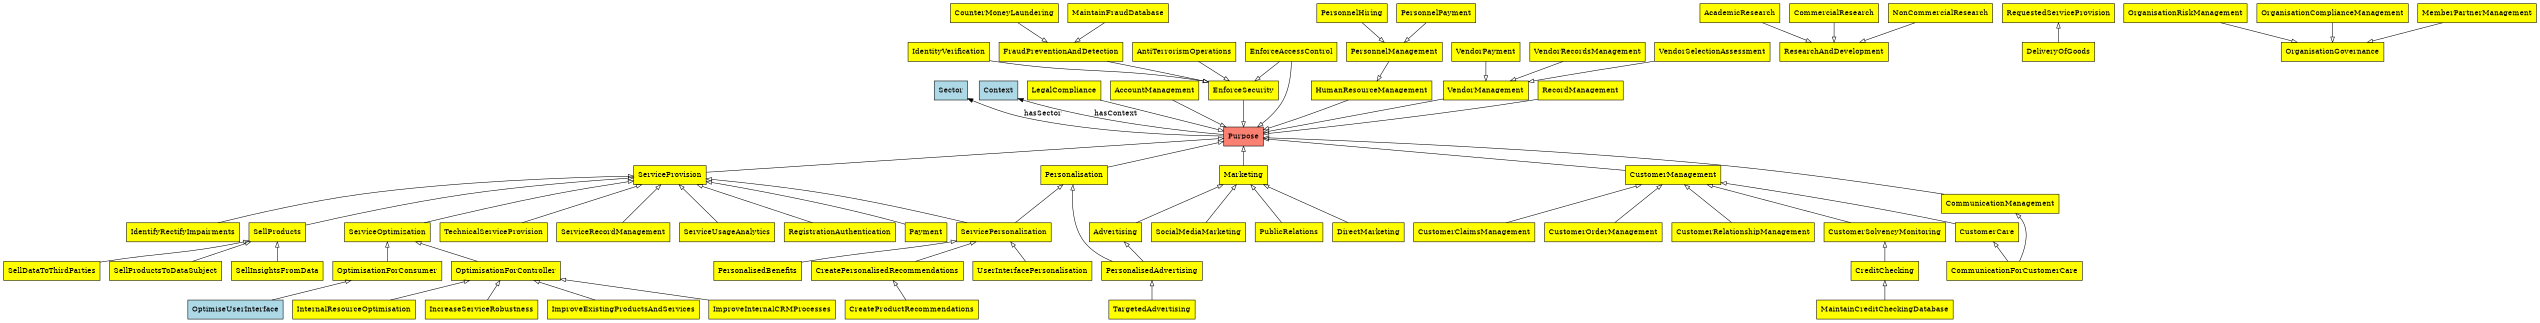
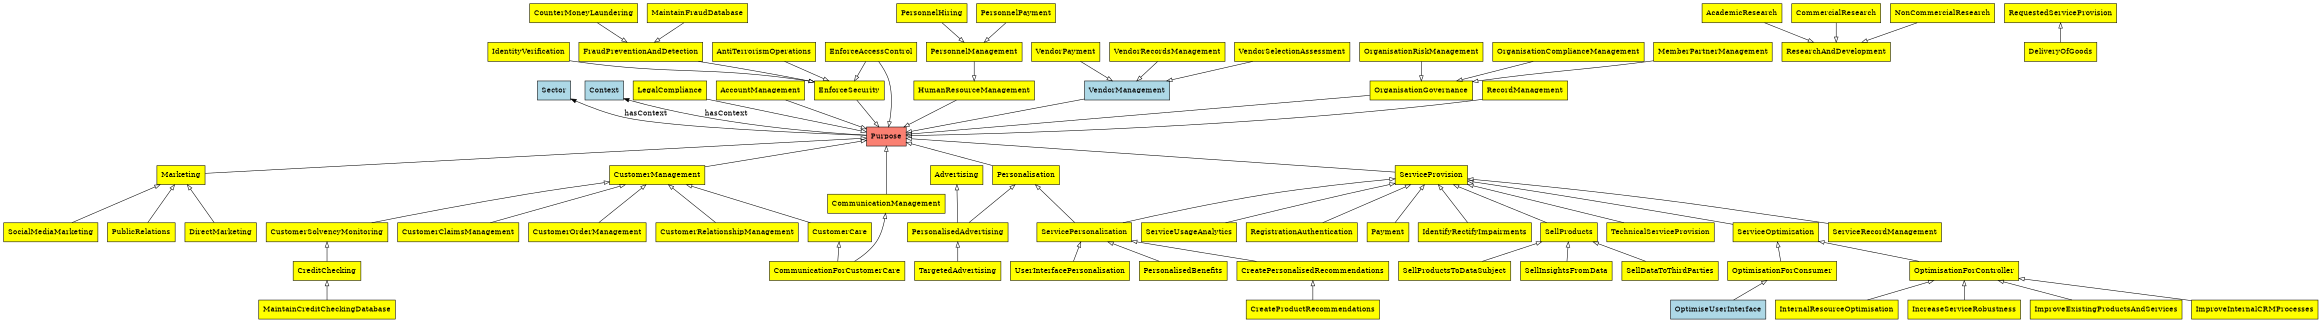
node "VendorManagement": fillcolor yellow -> lightblue
edge "Sector" -- "Purpose": label "hasSector" -> "hasContext"
edge "OrganisationGovernance" -> "Purpose": added
edge "Marketing" -- "Advertising": removed
